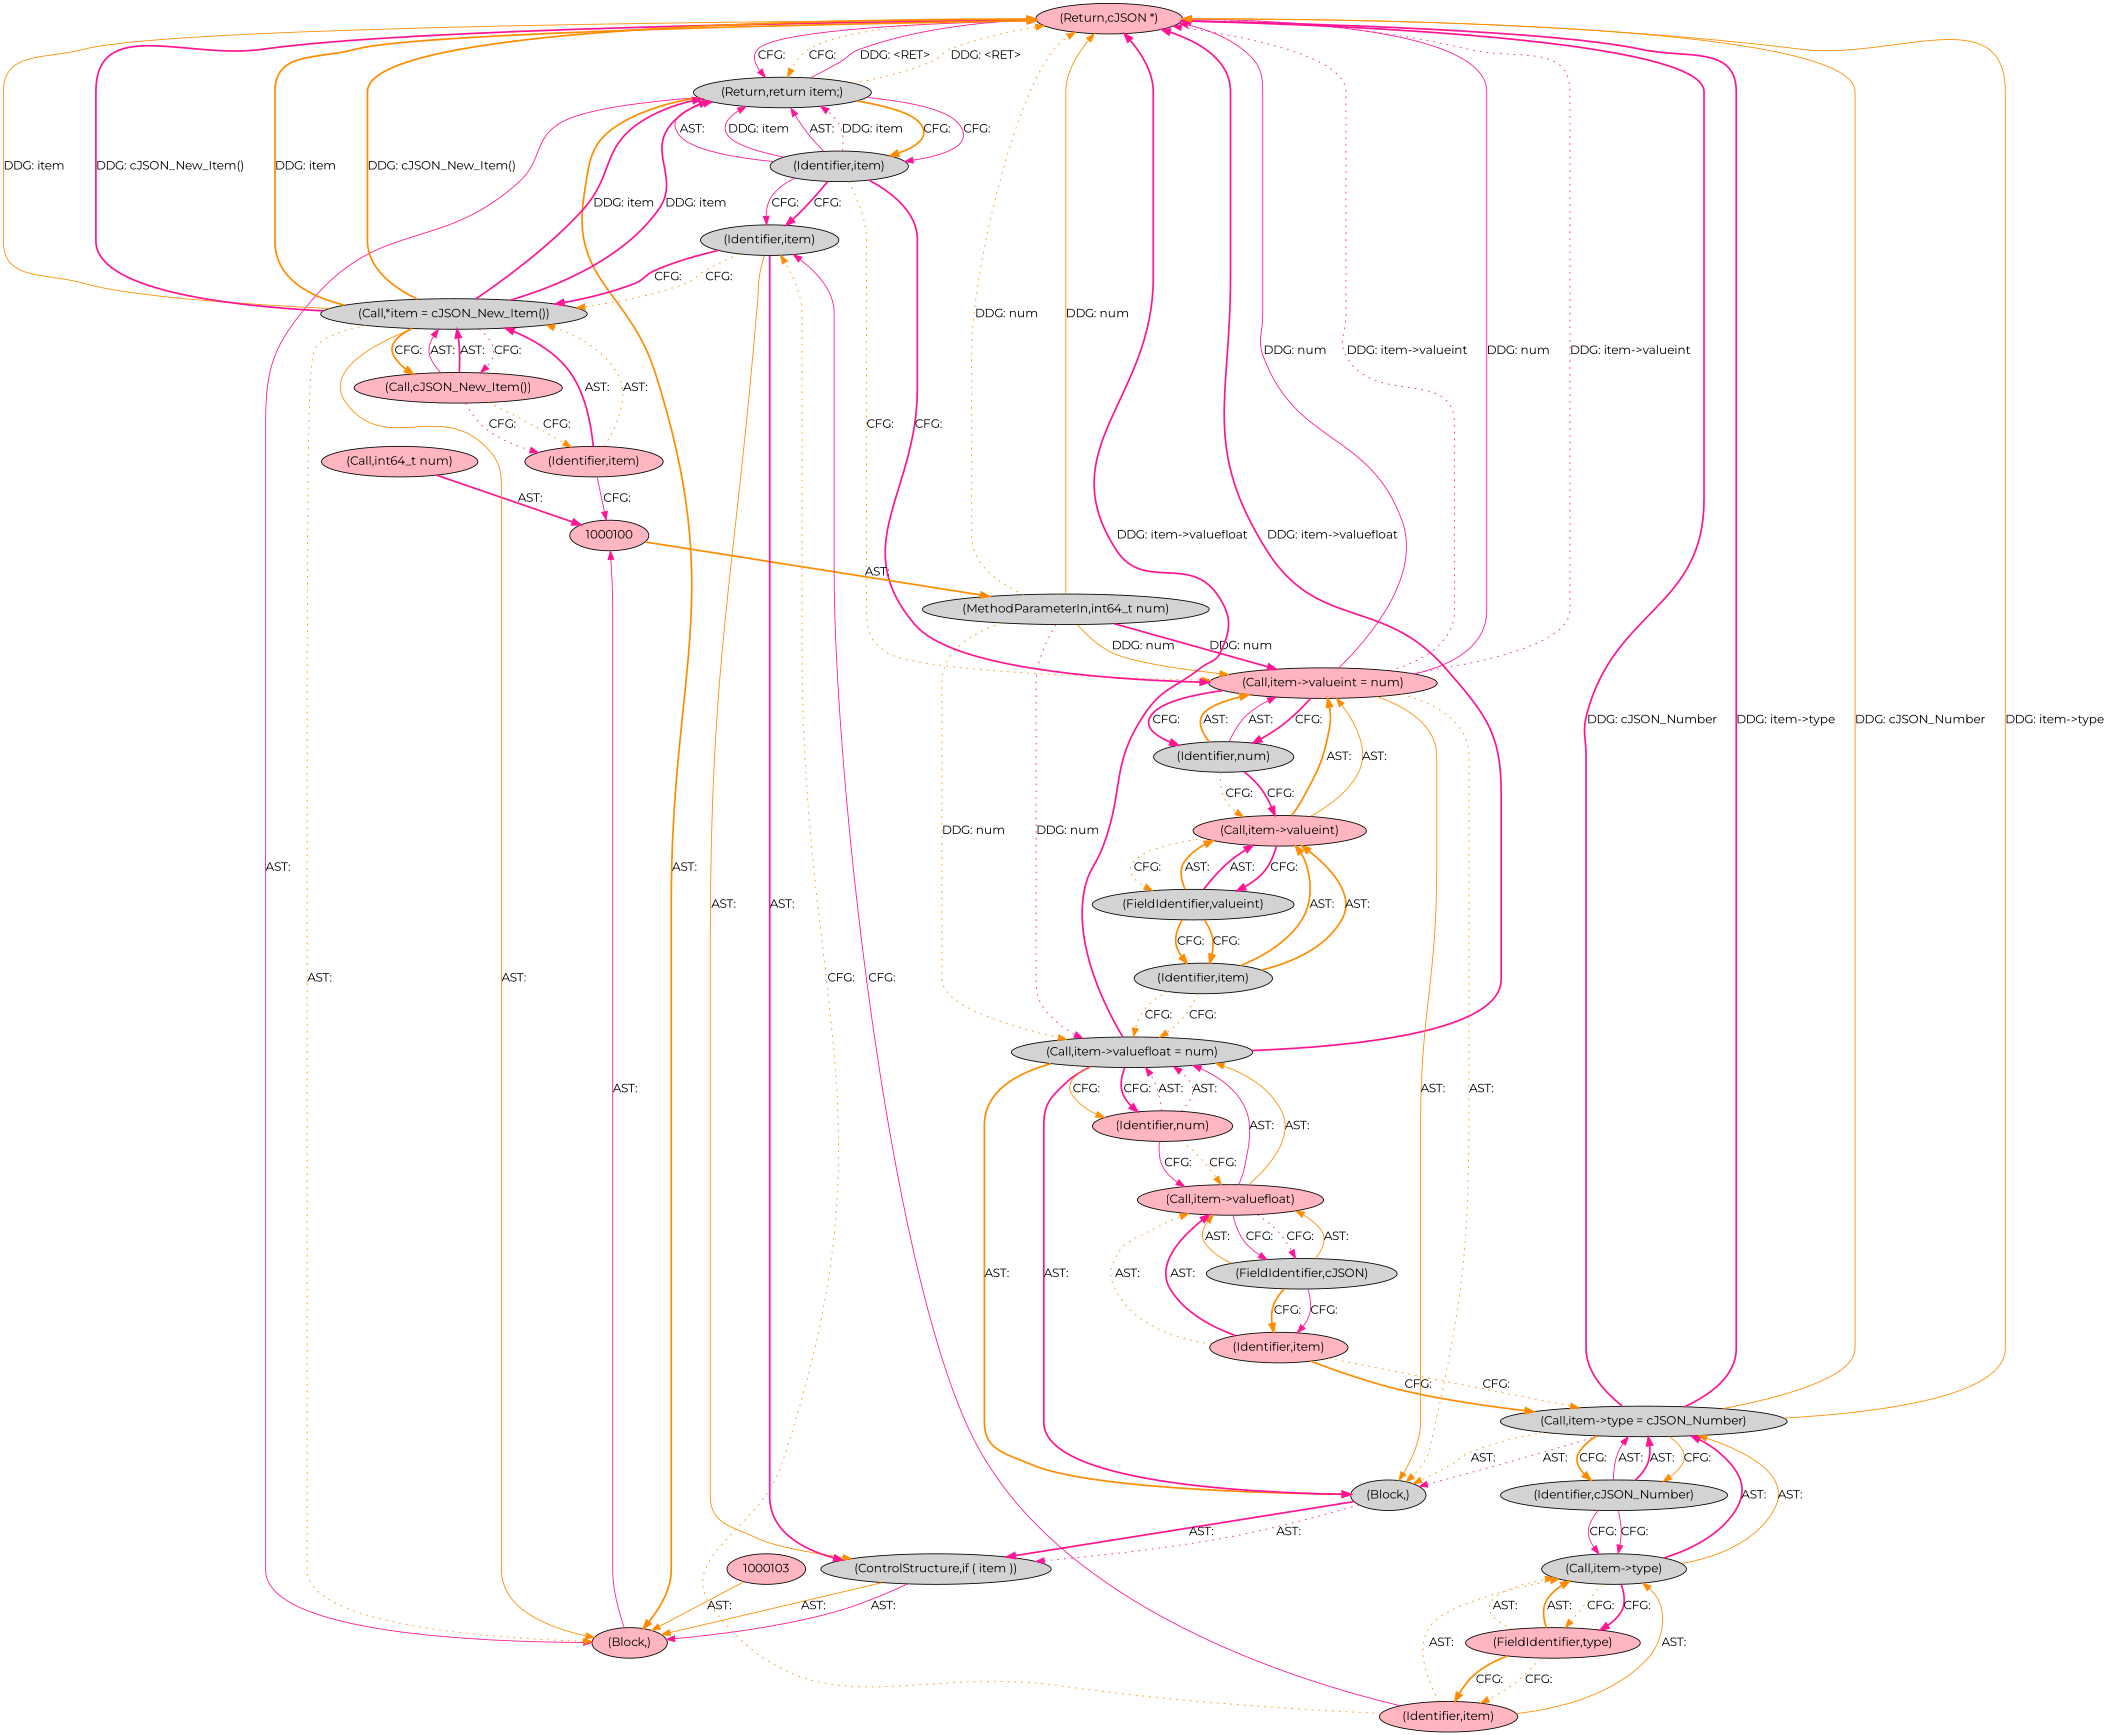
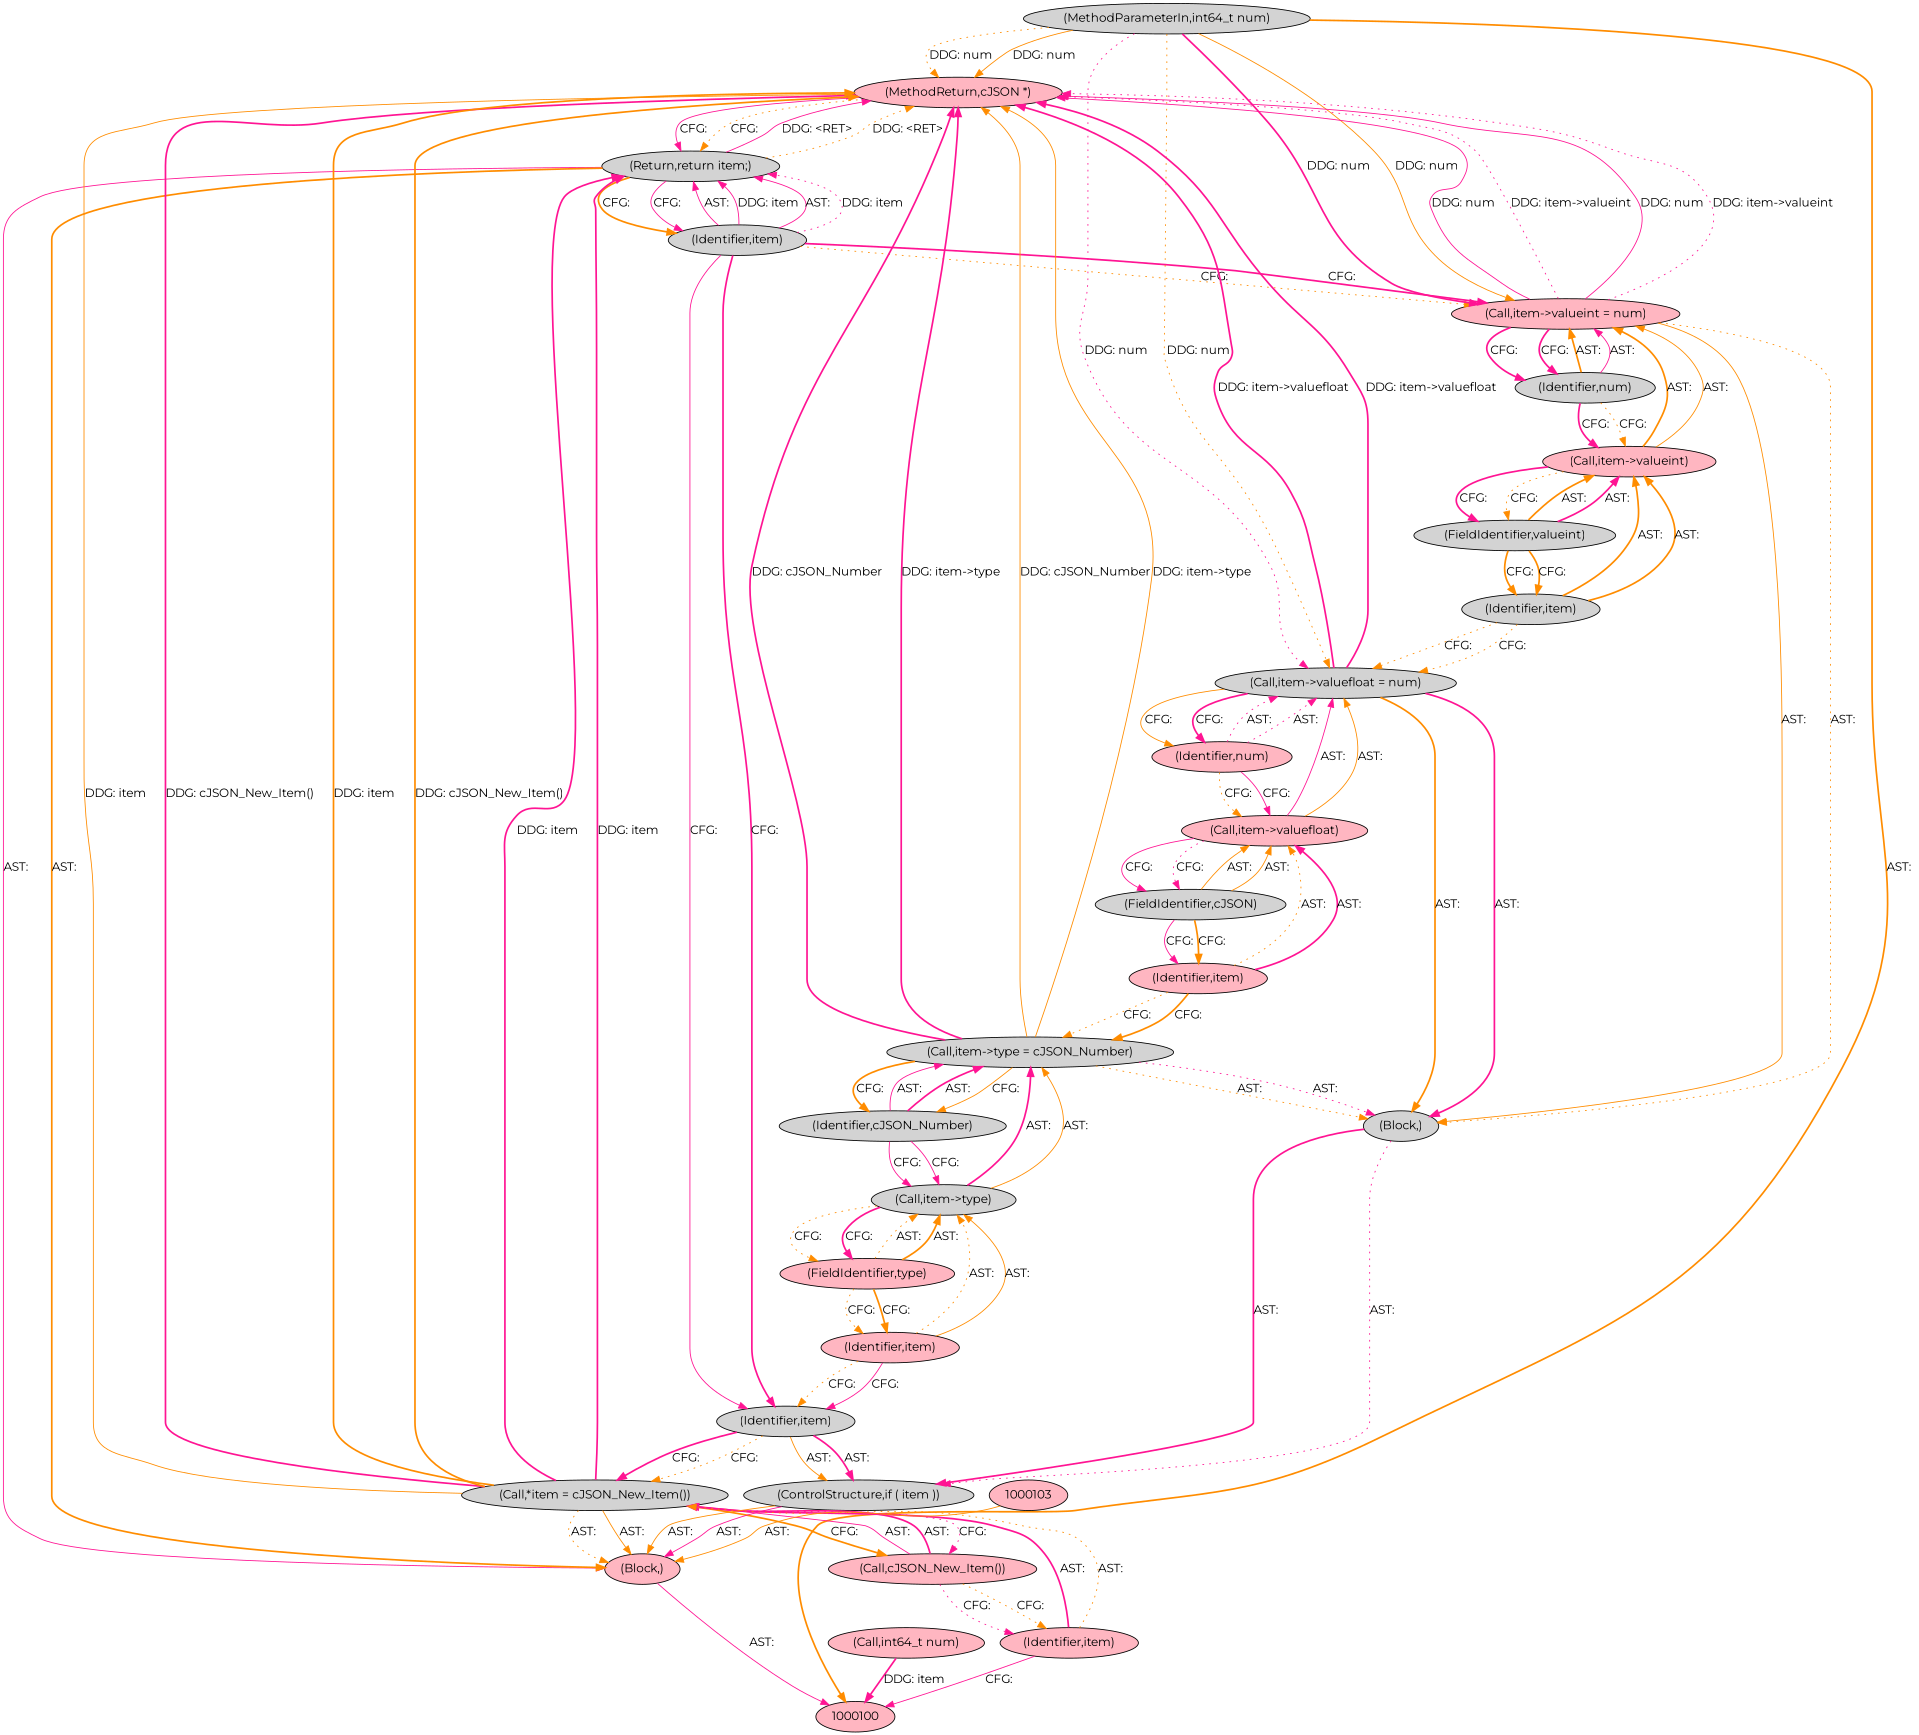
node "(Return,cJSON *)": label "(Return,cJSON *)" -> "(MethodReturn,cJSON *)"
edge "(Call,int64_t num)" -> "1000100": label "AST: " -> "DDG: item"
edge "1000100" -> "(MethodParameterIn,int64_t num)": reversed
